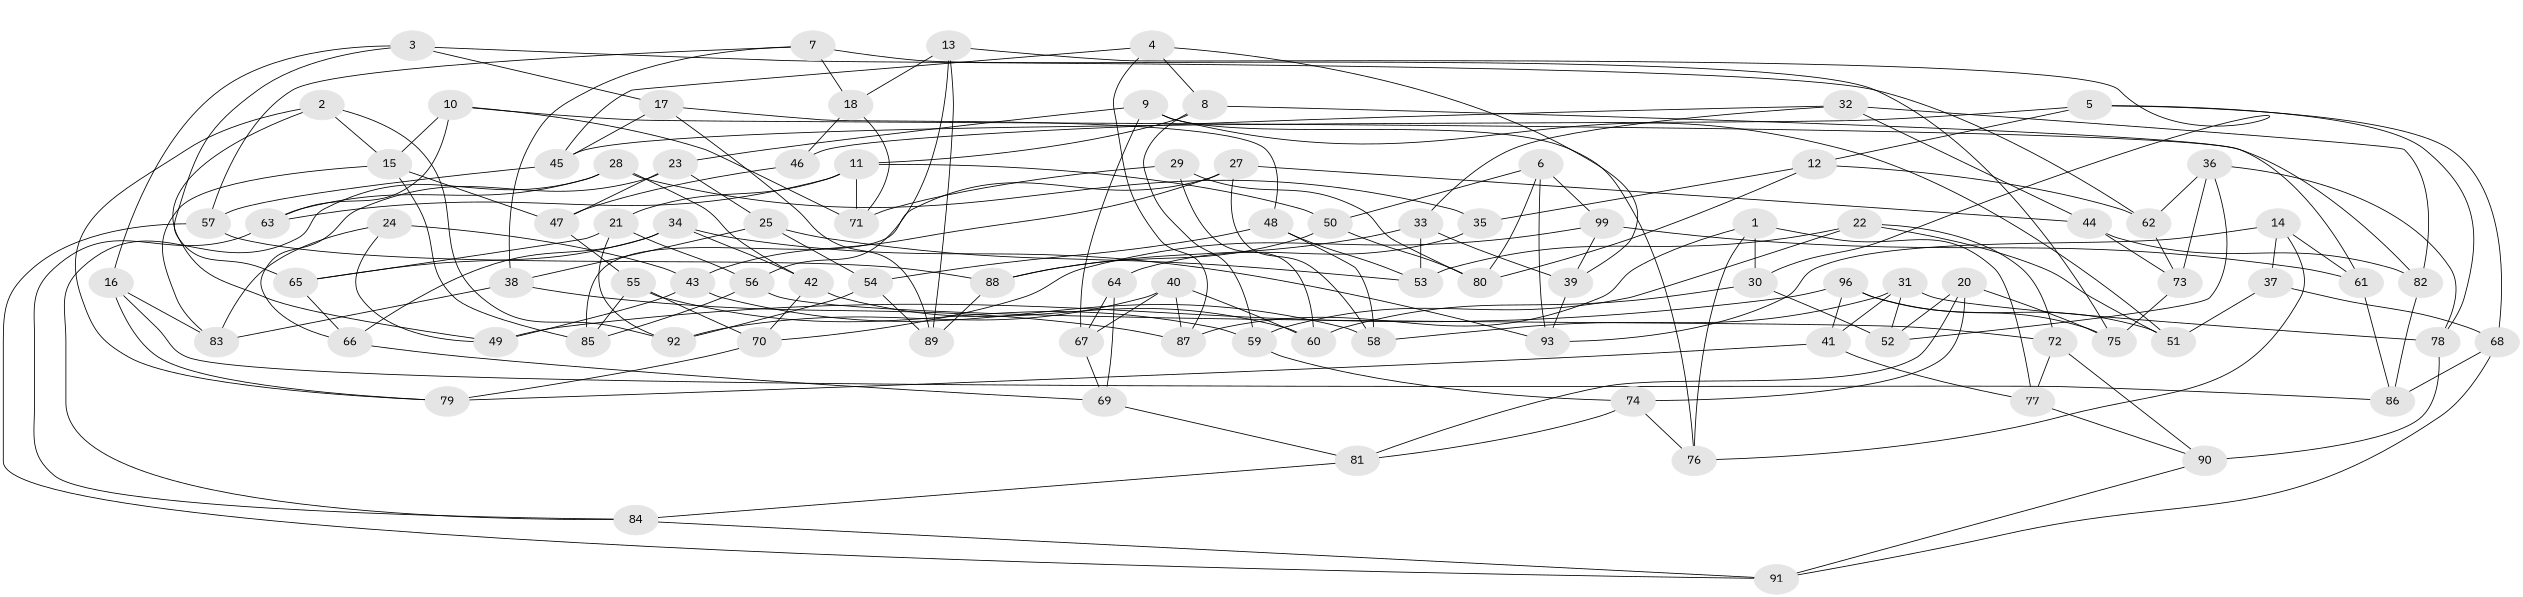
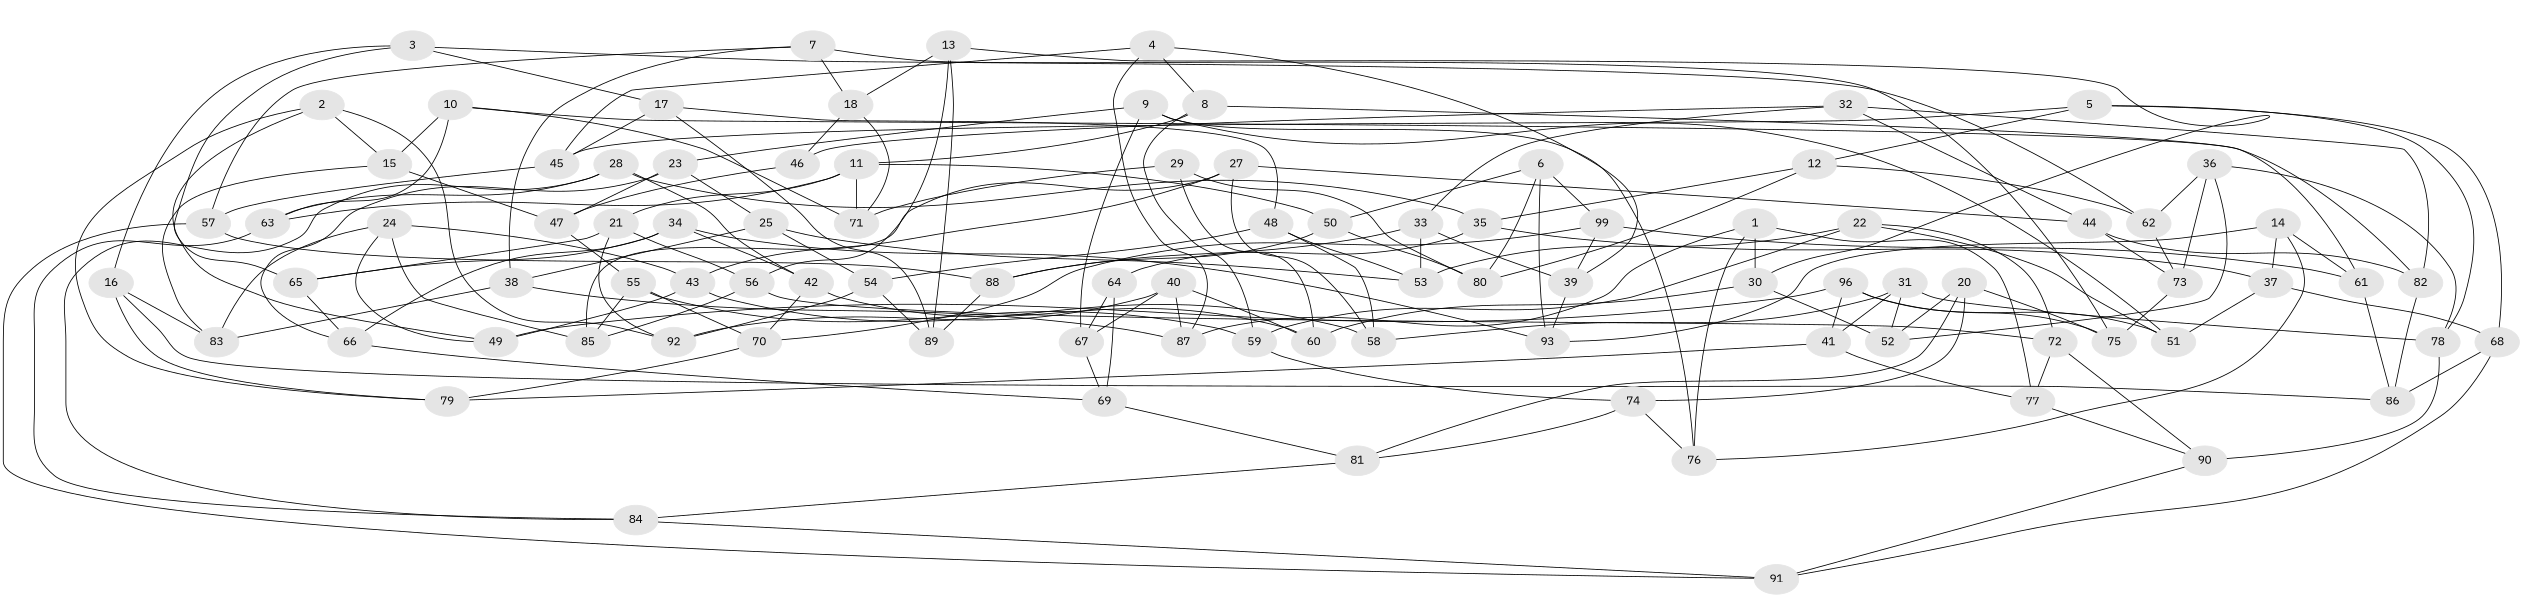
edge "35" -- "37": added
edge "15" -- "85": now "24" -- "85"
